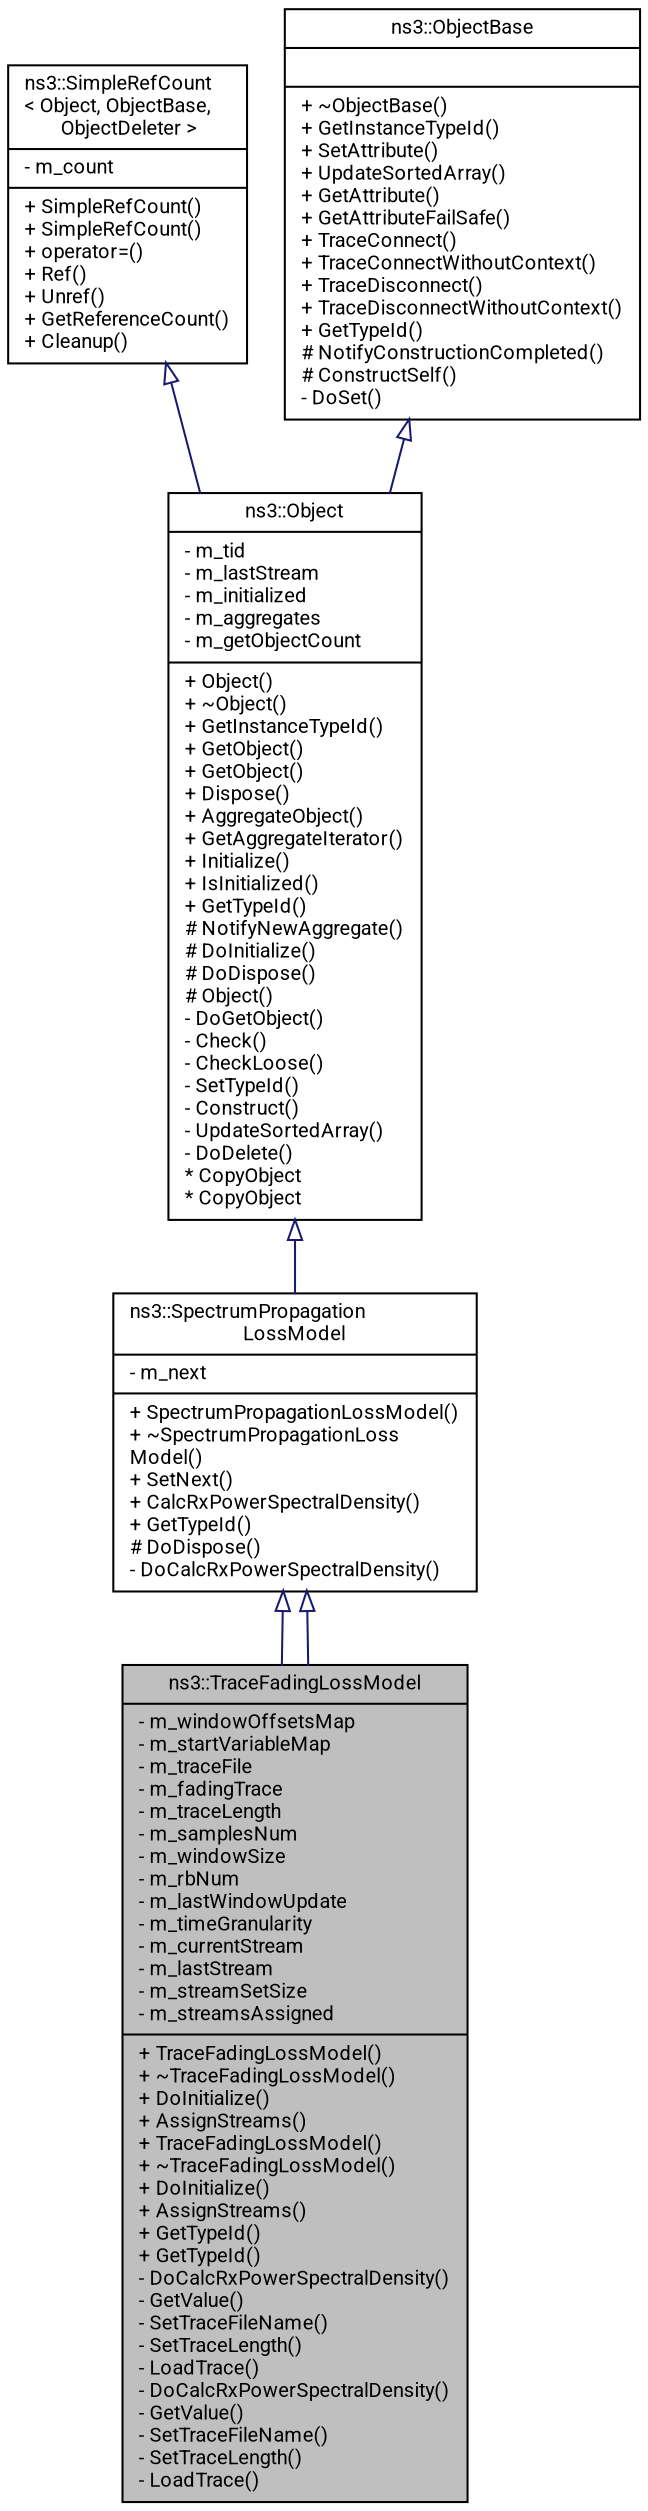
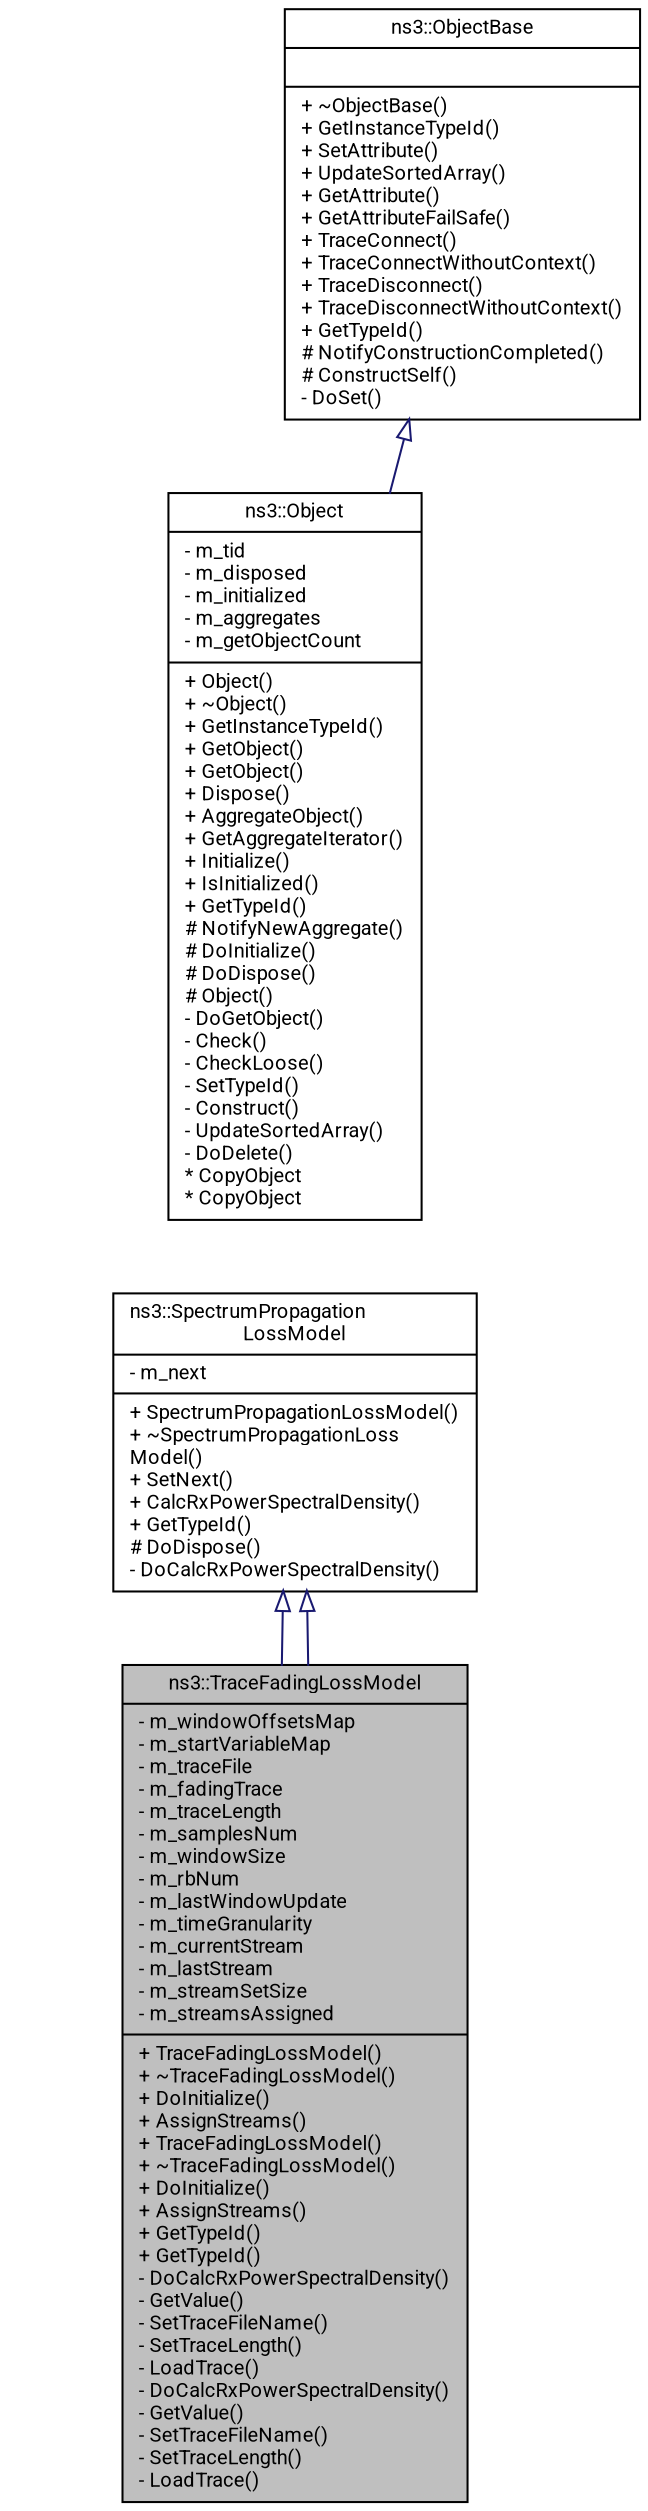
node "ns3::SimpleRefCount": removed
node "ns3::Object": text "- m_lastStream" -> "- m_disposed"
edge "ns3::SpectrumPropagation" -> "ns3::Object": removed
